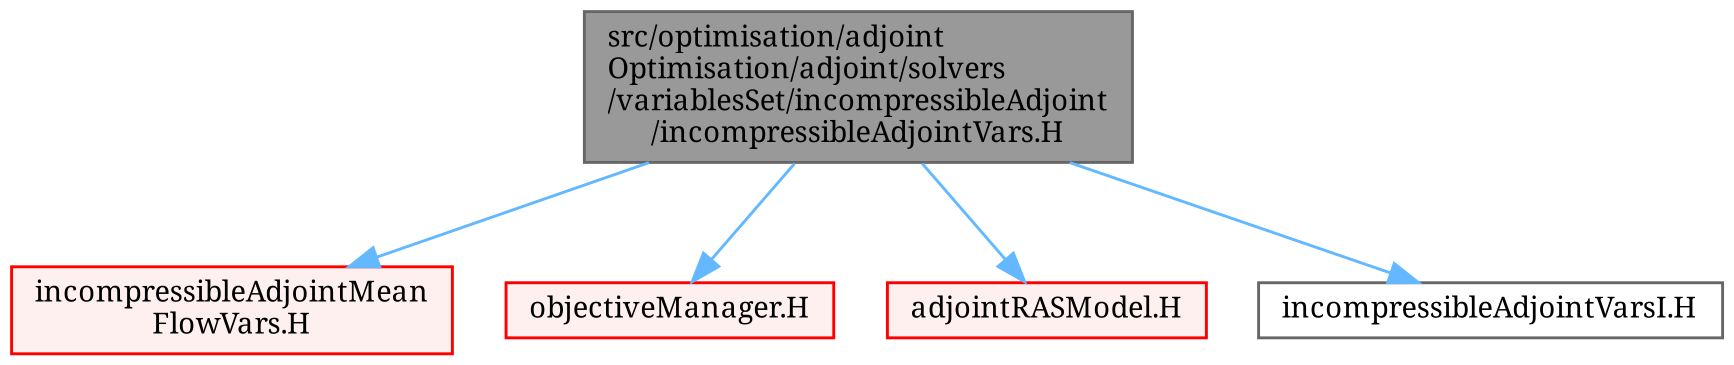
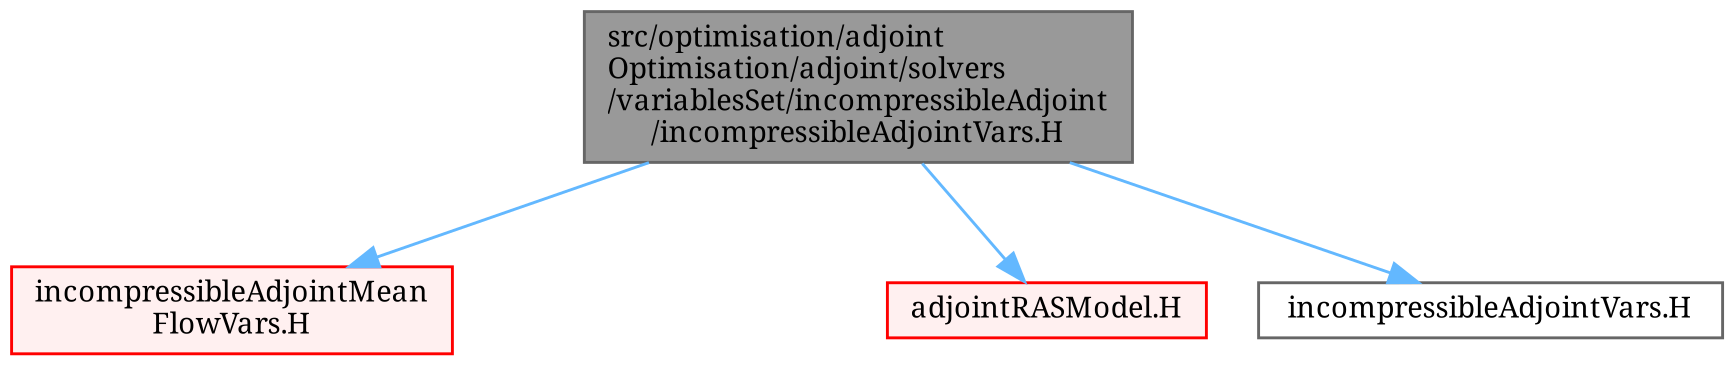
node "objectiveManager.H": removed
node "incompressibleAdjointVarsI.H": label "incompressibleAdjointVarsI.H" -> "incompressibleAdjointVars.H"
